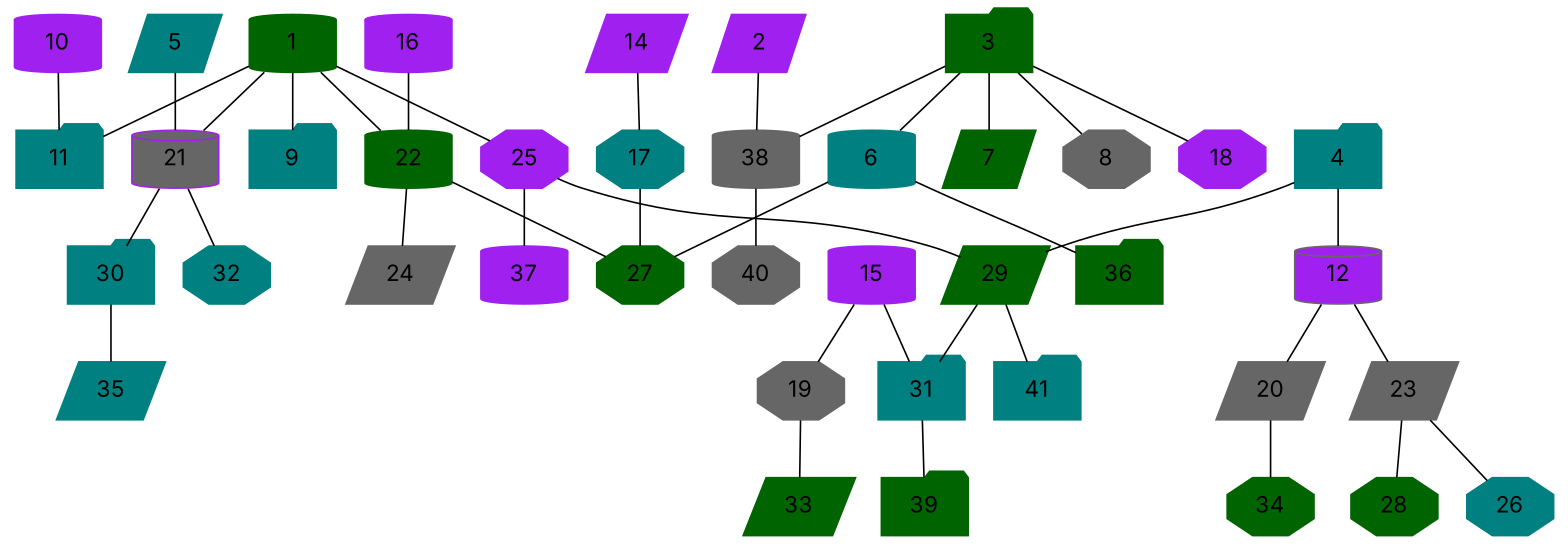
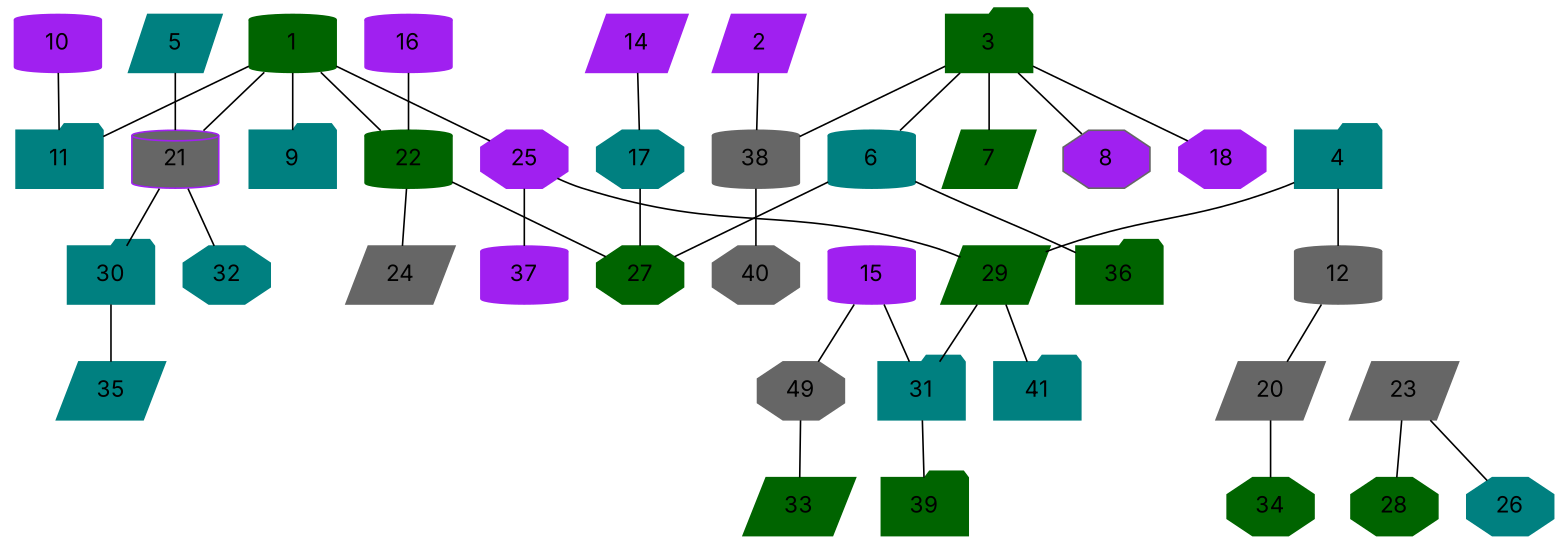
node "8": fillcolor gray40 -> purple
node "12": fillcolor purple -> gray40
edge "12" -- "23": removed
node "19": label "19" -> "49"
